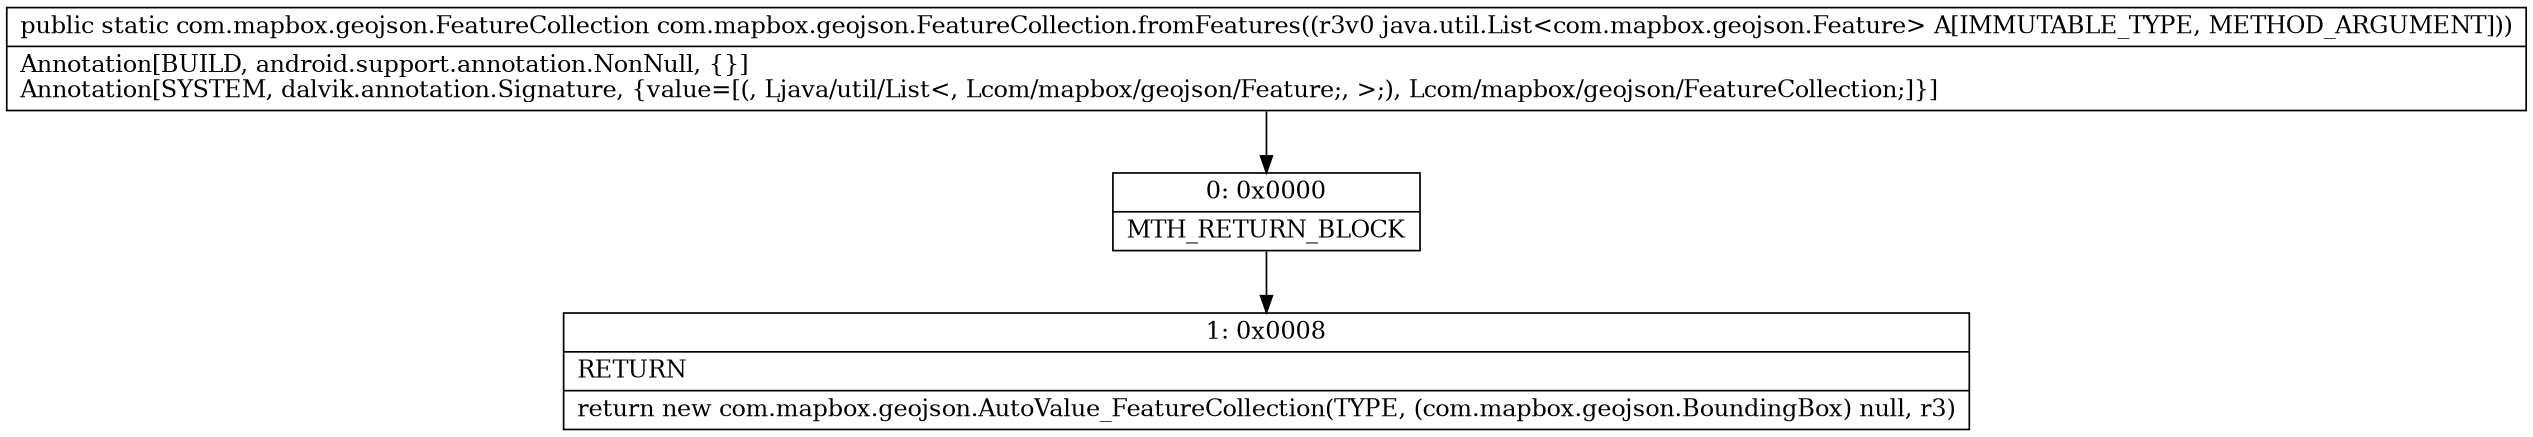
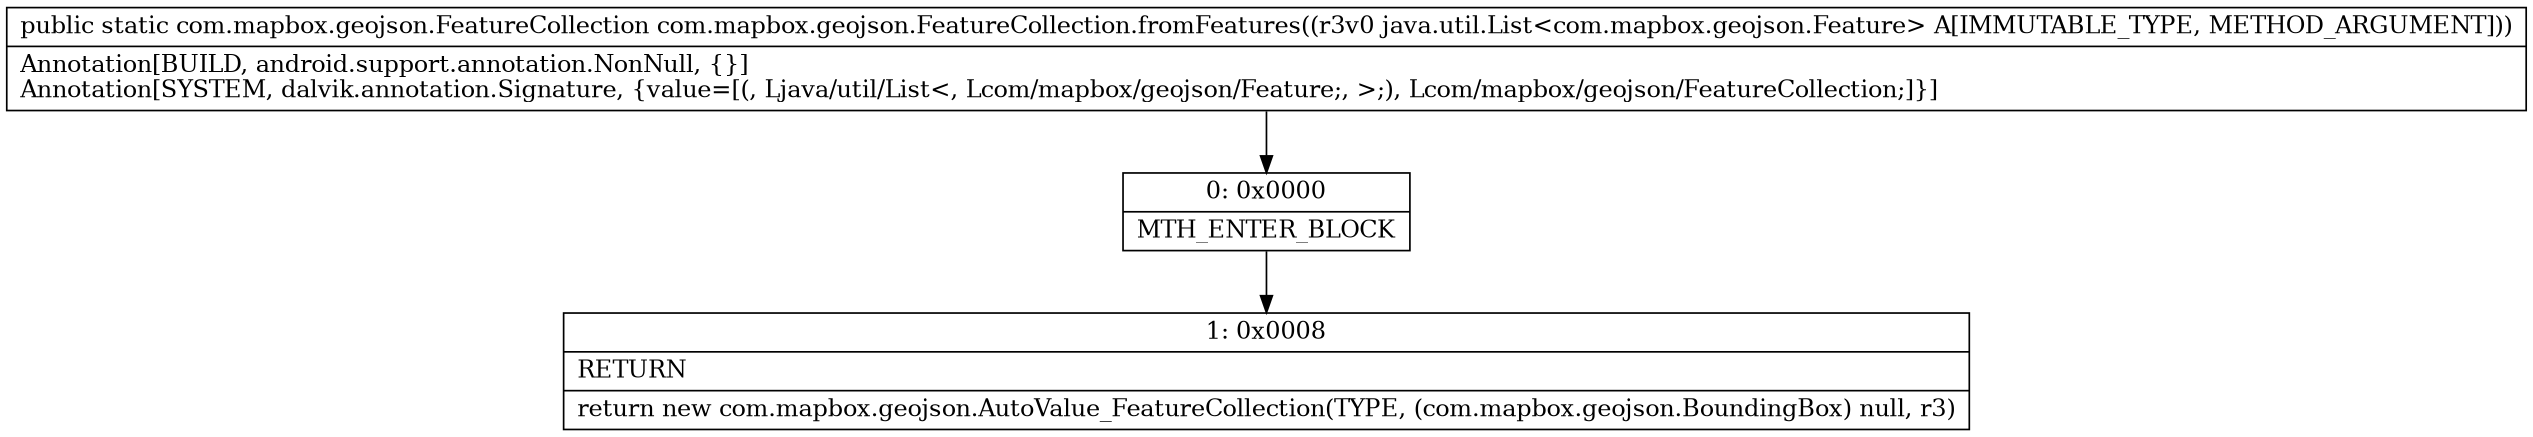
node "0: 0x0000": text "MTH_RETURN_BLOCK" -> "MTH_ENTER_BLOCK"
